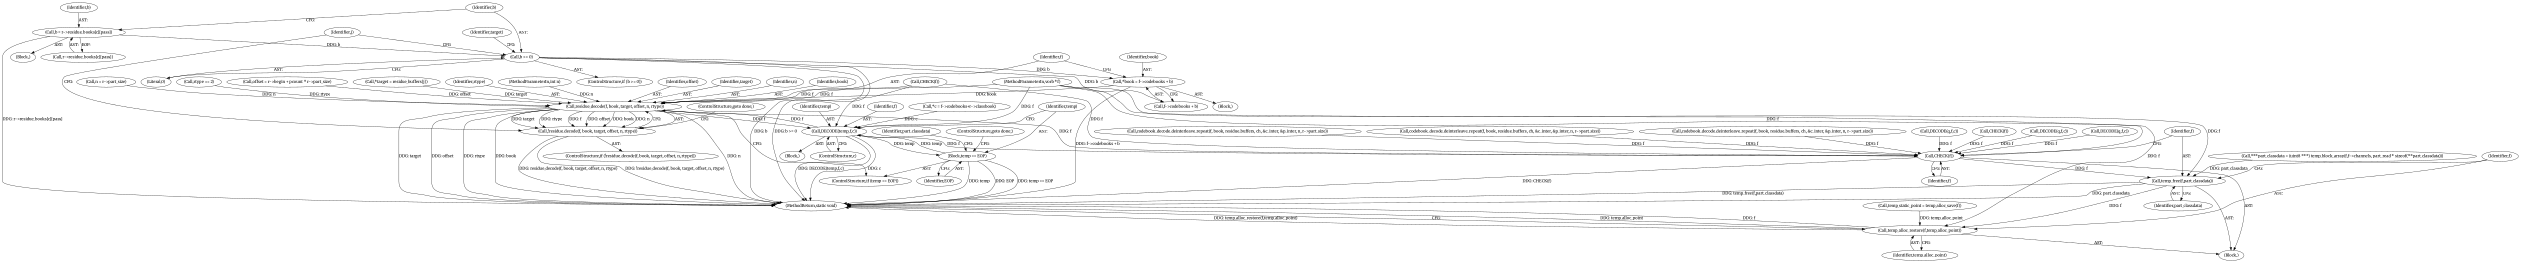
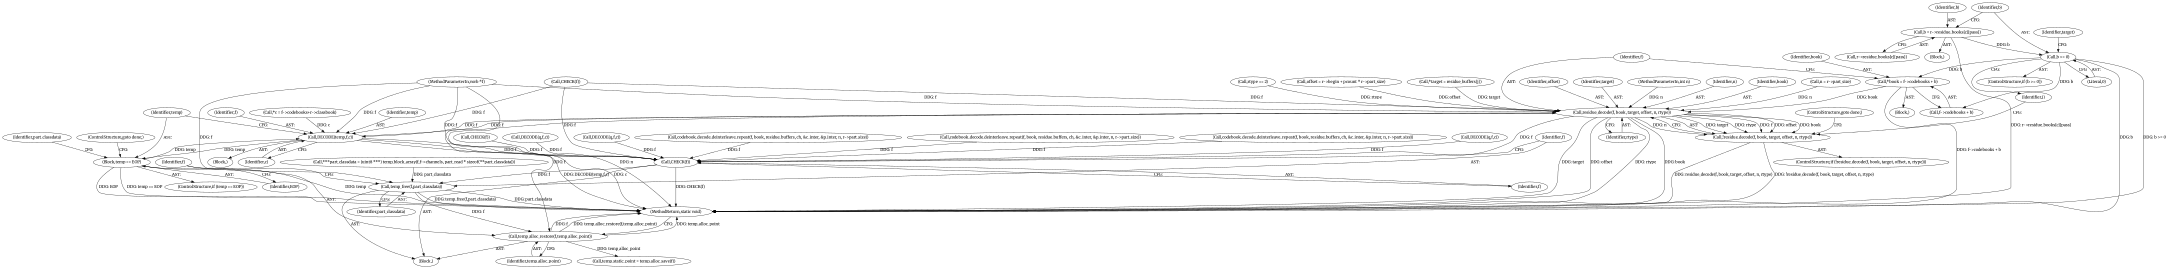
edge "(Call,b = r->residue_books[c][pass])" -> "(Call,r->residue_books[c][pass])": label "EOP: " -> "CFG: "
edge "(Identifier,j)" -> "(Call,b >= 0)": reversed
edge "(Call,residue_decode(f, book, target, offset, n, rtype))" -> "(ControlStructure,if (temp == EOP))": now "(Call,residue_decode(f, book, target, offset, n, rtype))" -> "(Identifier,rtype)"
node "(ControlStructure,c)": label "(ControlStructure,c)" -> "(Identifier,c)"
edge "(Call,temp_static_point = temp_alloc_save(f))" -> "(Call,temp_alloc_restore(f,temp_alloc_point))": reversed
